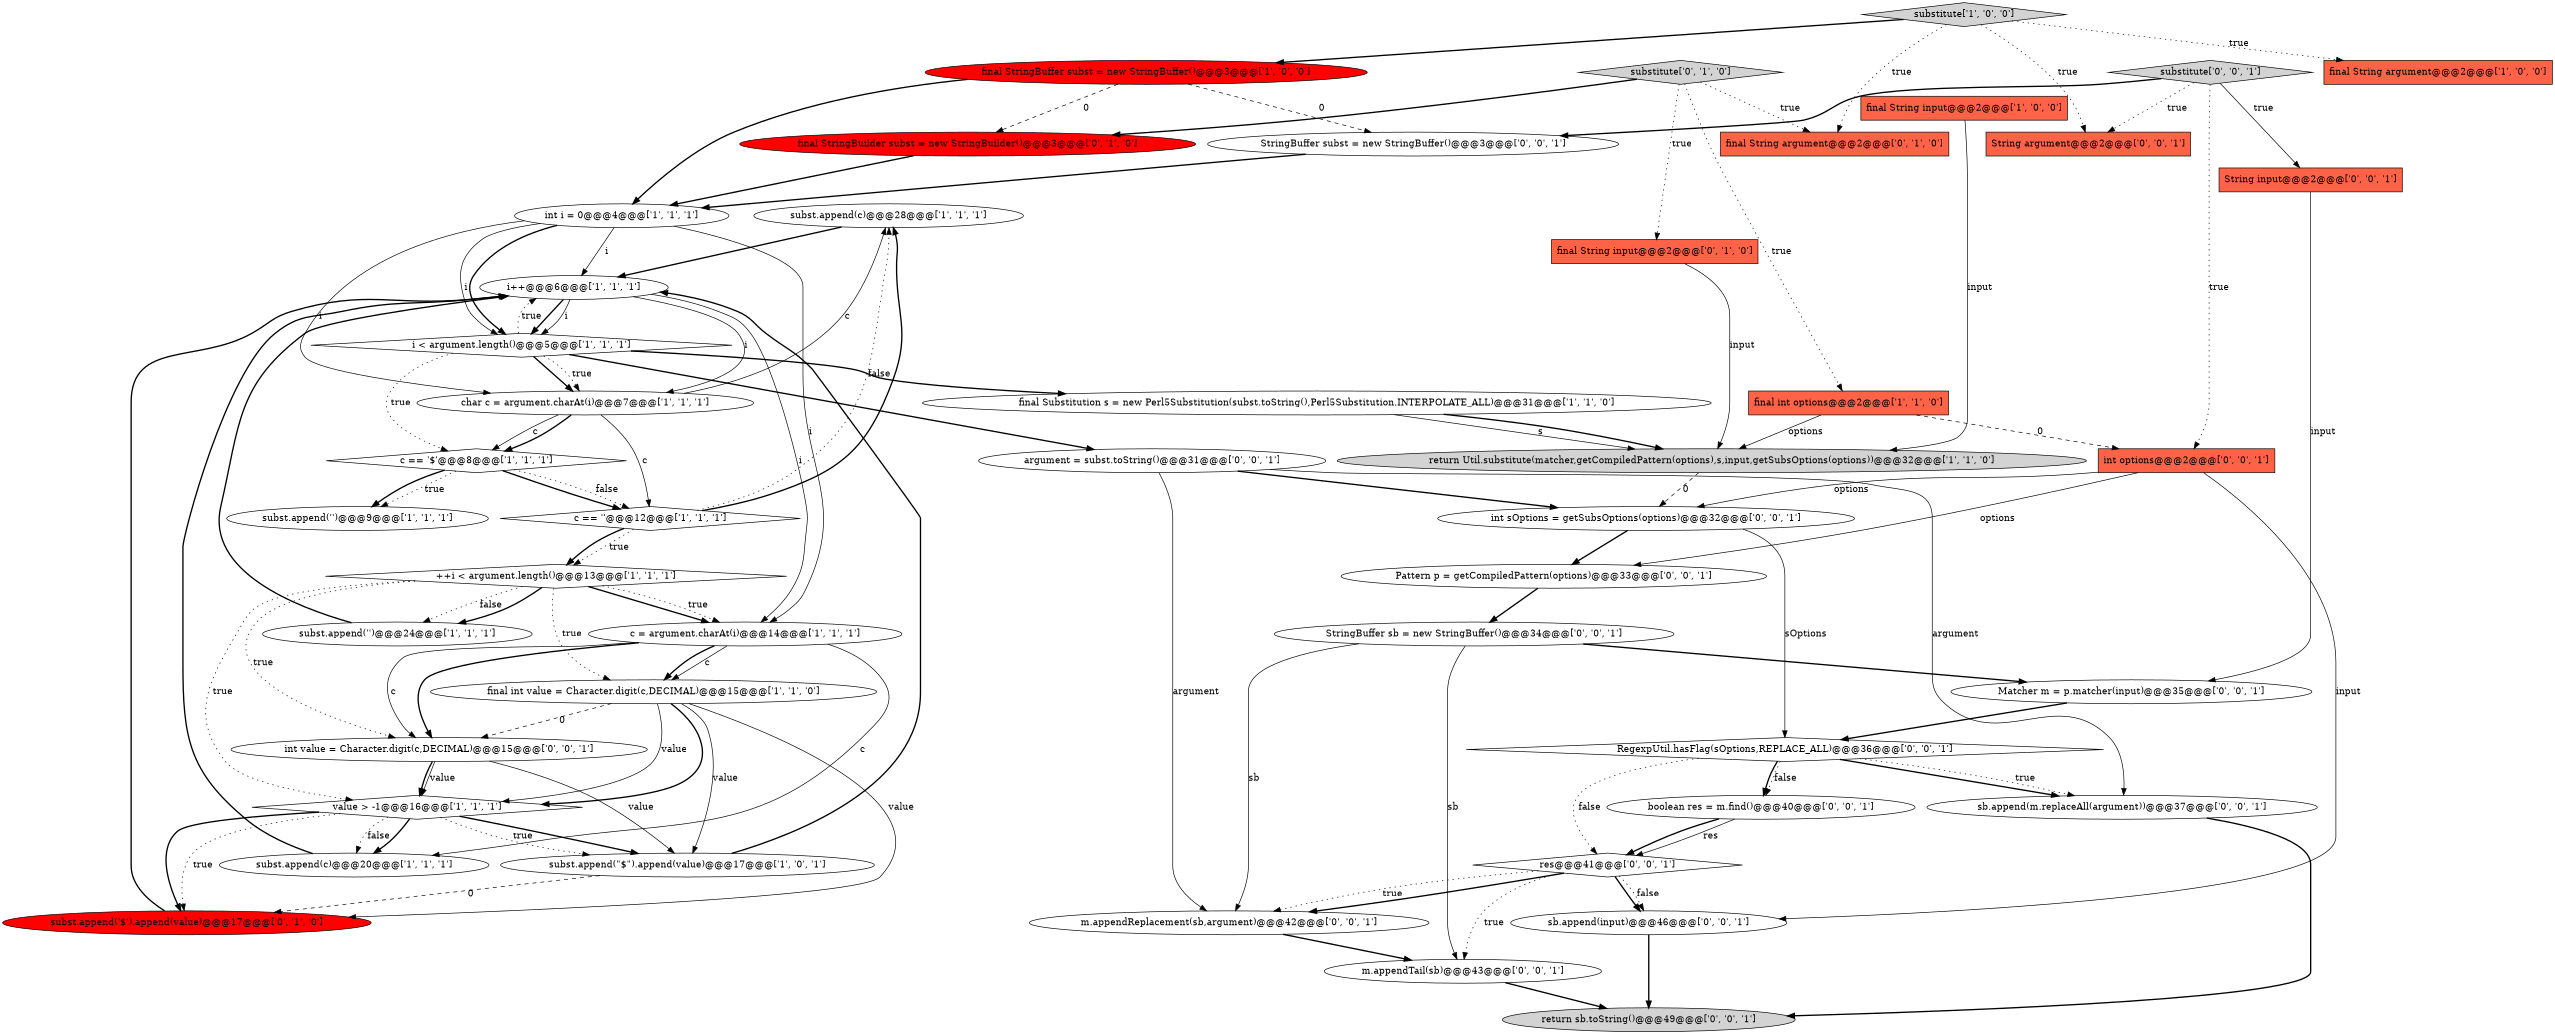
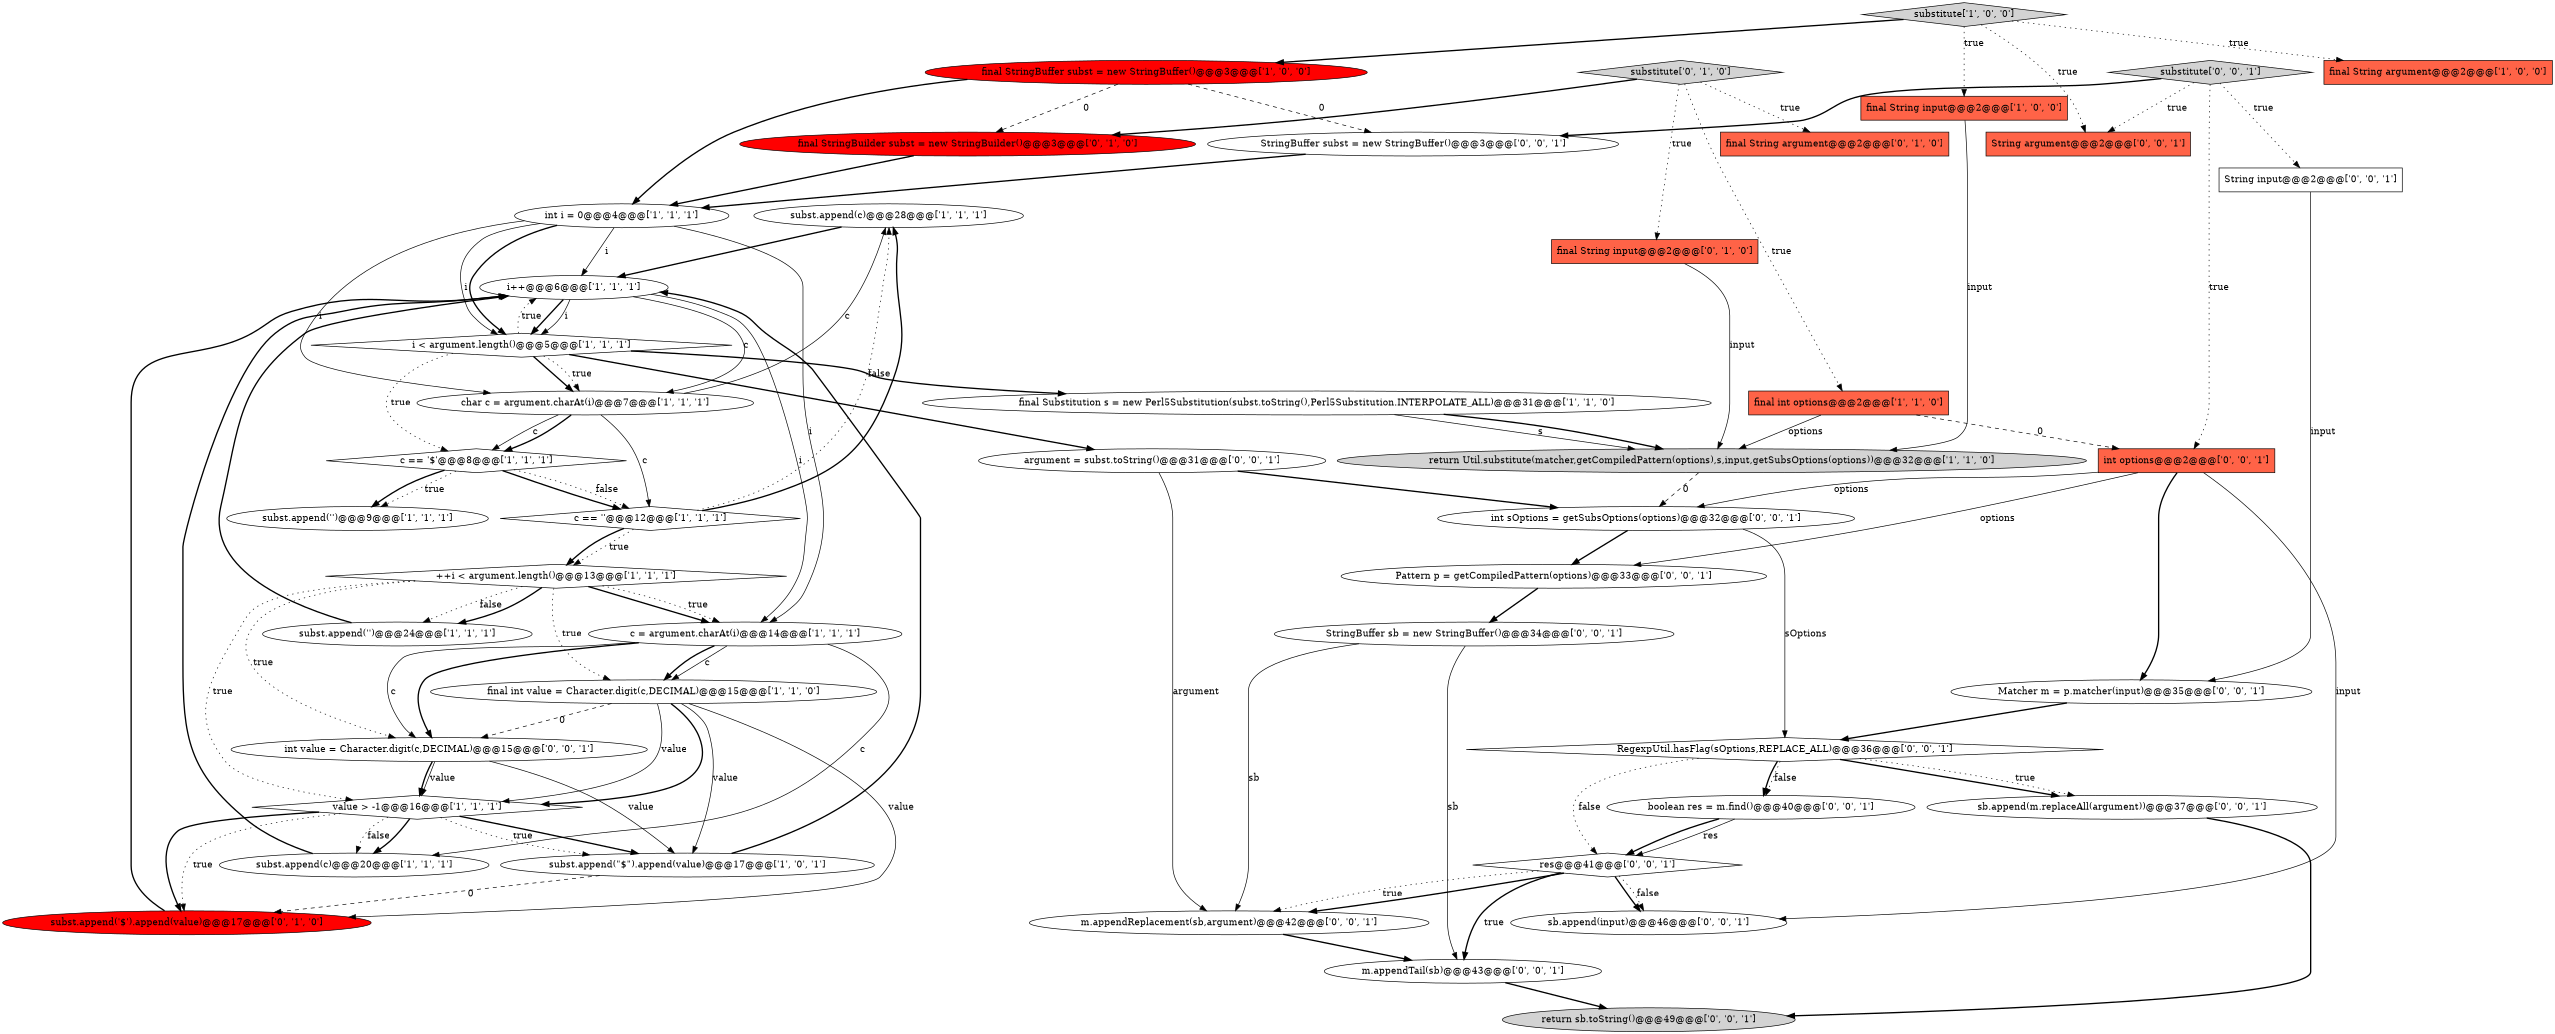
edge "substitute['1', '0', '0']" -> "final String argument@@@2@@@['0', '1', '0']": now "substitute['1', '0', '0']" -> "final String input@@@2@@@['1', '0', '0']"
edge "substitute['0', '0', '1']" -> "String input@@@2@@@['0', '0', '1']": style solid -> dotted
node "String input@@@2@@@['0', '0', '1']": fillcolor tomato -> white
edge "i++@@@6@@@['1', '1', '1']" -> "char c = argument.charAt(i)@@@7@@@['1', '1', '1']": label "i" -> "c"
edge "argument = subst.toString()@@@31@@@['0', '0', '1']" -> "sb.append(m.replaceAll(argument))@@@37@@@['0', '0', '1']": removed, label "argument"
edge "StringBuffer sb = new StringBuffer()@@@34@@@['0', '0', '1']" -> "Matcher m = p.matcher(input)@@@35@@@['0', '0', '1']": now "int options@@@2@@@['0', '0', '1']" -> "Matcher m = p.matcher(input)@@@35@@@['0', '0', '1']"
edge "res@@@41@@@['0', '0', '1']" -> "m.appendTail(sb)@@@43@@@['0', '0', '1']": style dotted -> bold
edge "sb.append(input)@@@46@@@['0', '0', '1']" -> "return sb.toString()@@@49@@@['0', '0', '1']": removed
